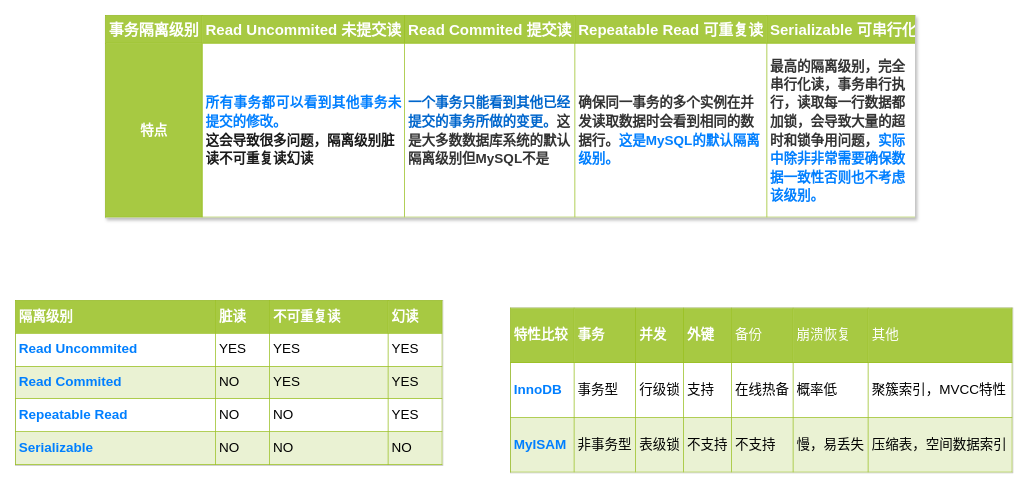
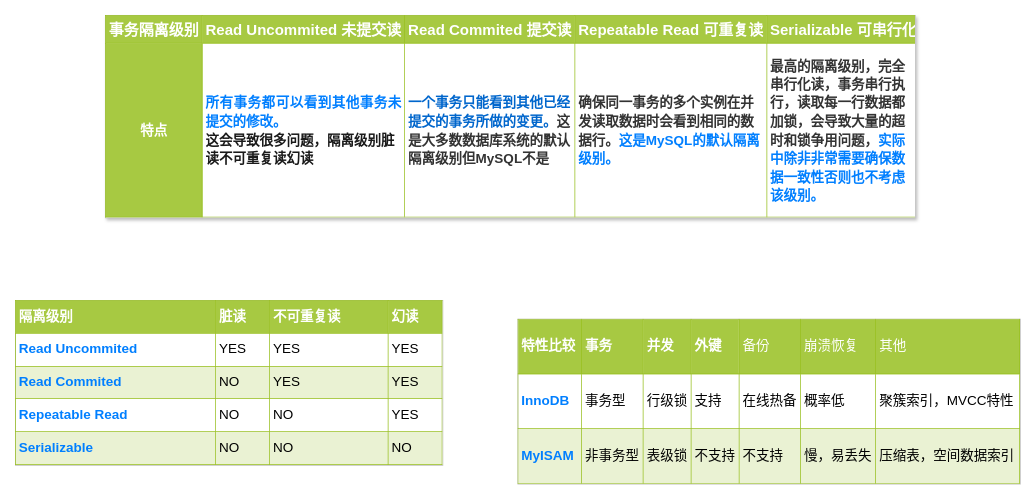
node "特性比较事务并发外键 备份 崩溃恢复 其他 InnoDB 事务型 行级锁 支持 在线热备 概率低 聚簇索引，MVCC特性 MyISAM 非事务型 表级锁 不支持 不支持 慢，易丢失 压缩表，空间数据索引": moved (762, 390) -> (769, 402)
